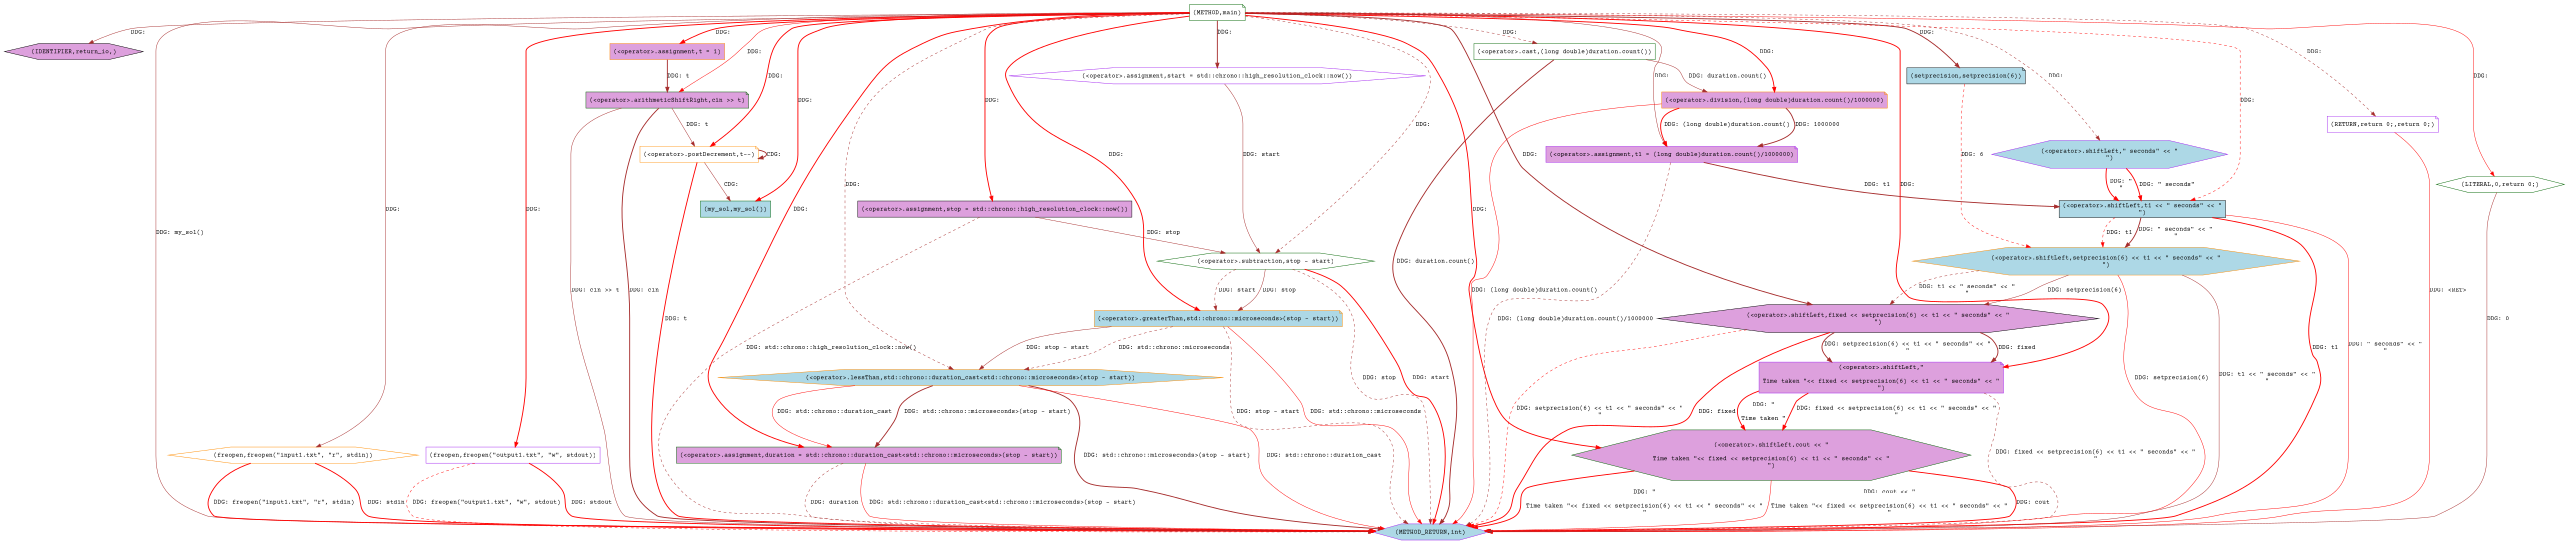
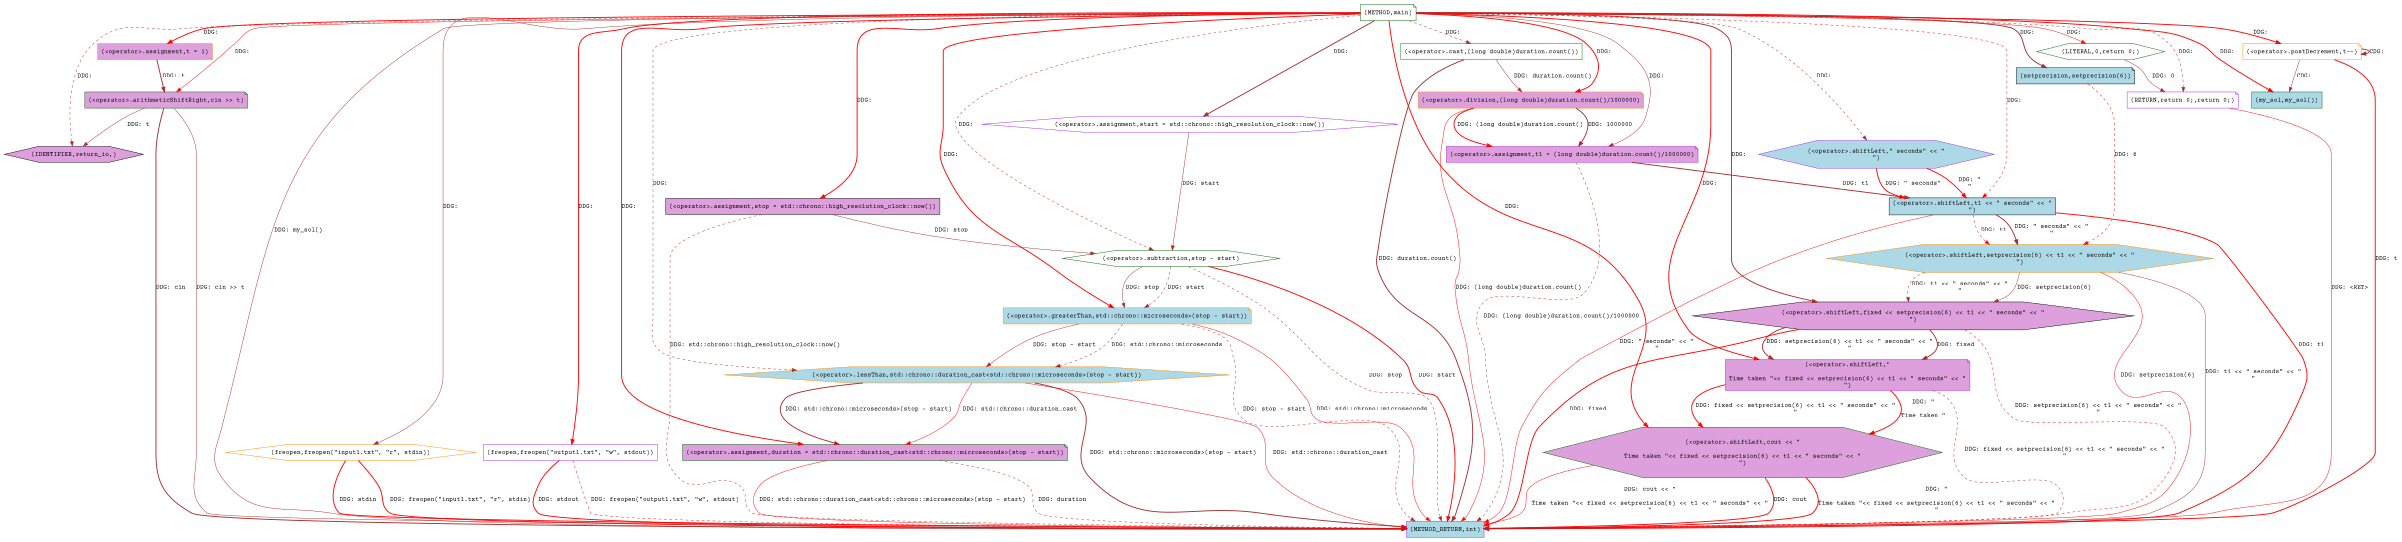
edge "(METHOD,main)" -> "(IDENTIFIER,return_io,)": style solid -> dashed
edge "(<operator>.arithmeticShiftRight,cin >> t)" -> "(<operator>.postDecrement,t--)": now "(<operator>.arithmeticShiftRight,cin >> t)" -> "(IDENTIFIER,return_io,)"
edge "(LITERAL,0,return 0;)" -> "(METHOD_RETURN,int)": now "(LITERAL,0,return 0;)" -> "(RETURN,return 0;,return 0;)"
node "(METHOD_RETURN,int)": shape hexagon -> box
